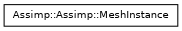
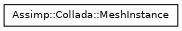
node "Assimp::Assimp::MeshInstance": label "Assimp::Assimp::MeshInstance" -> "Assimp::Collada::MeshInstance"
